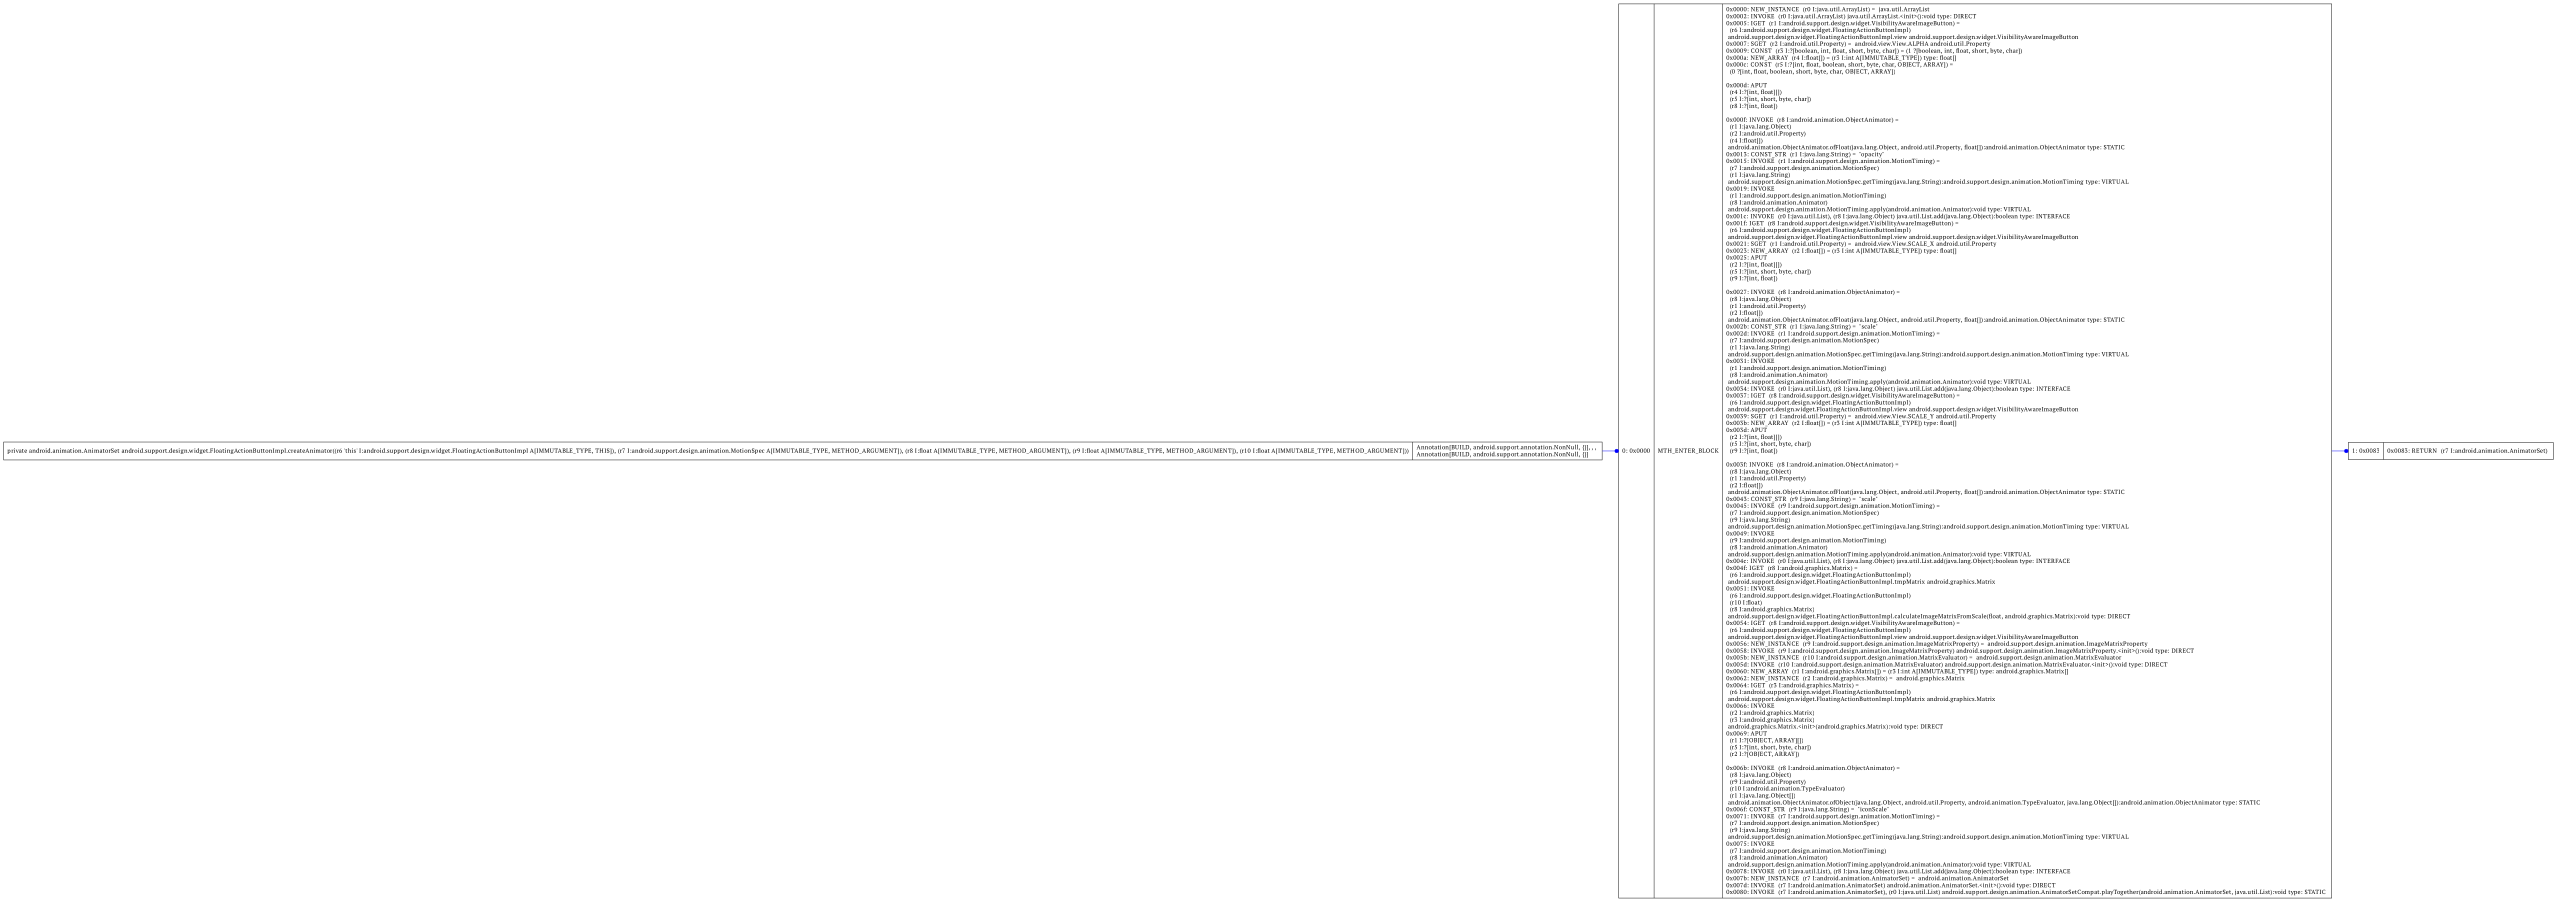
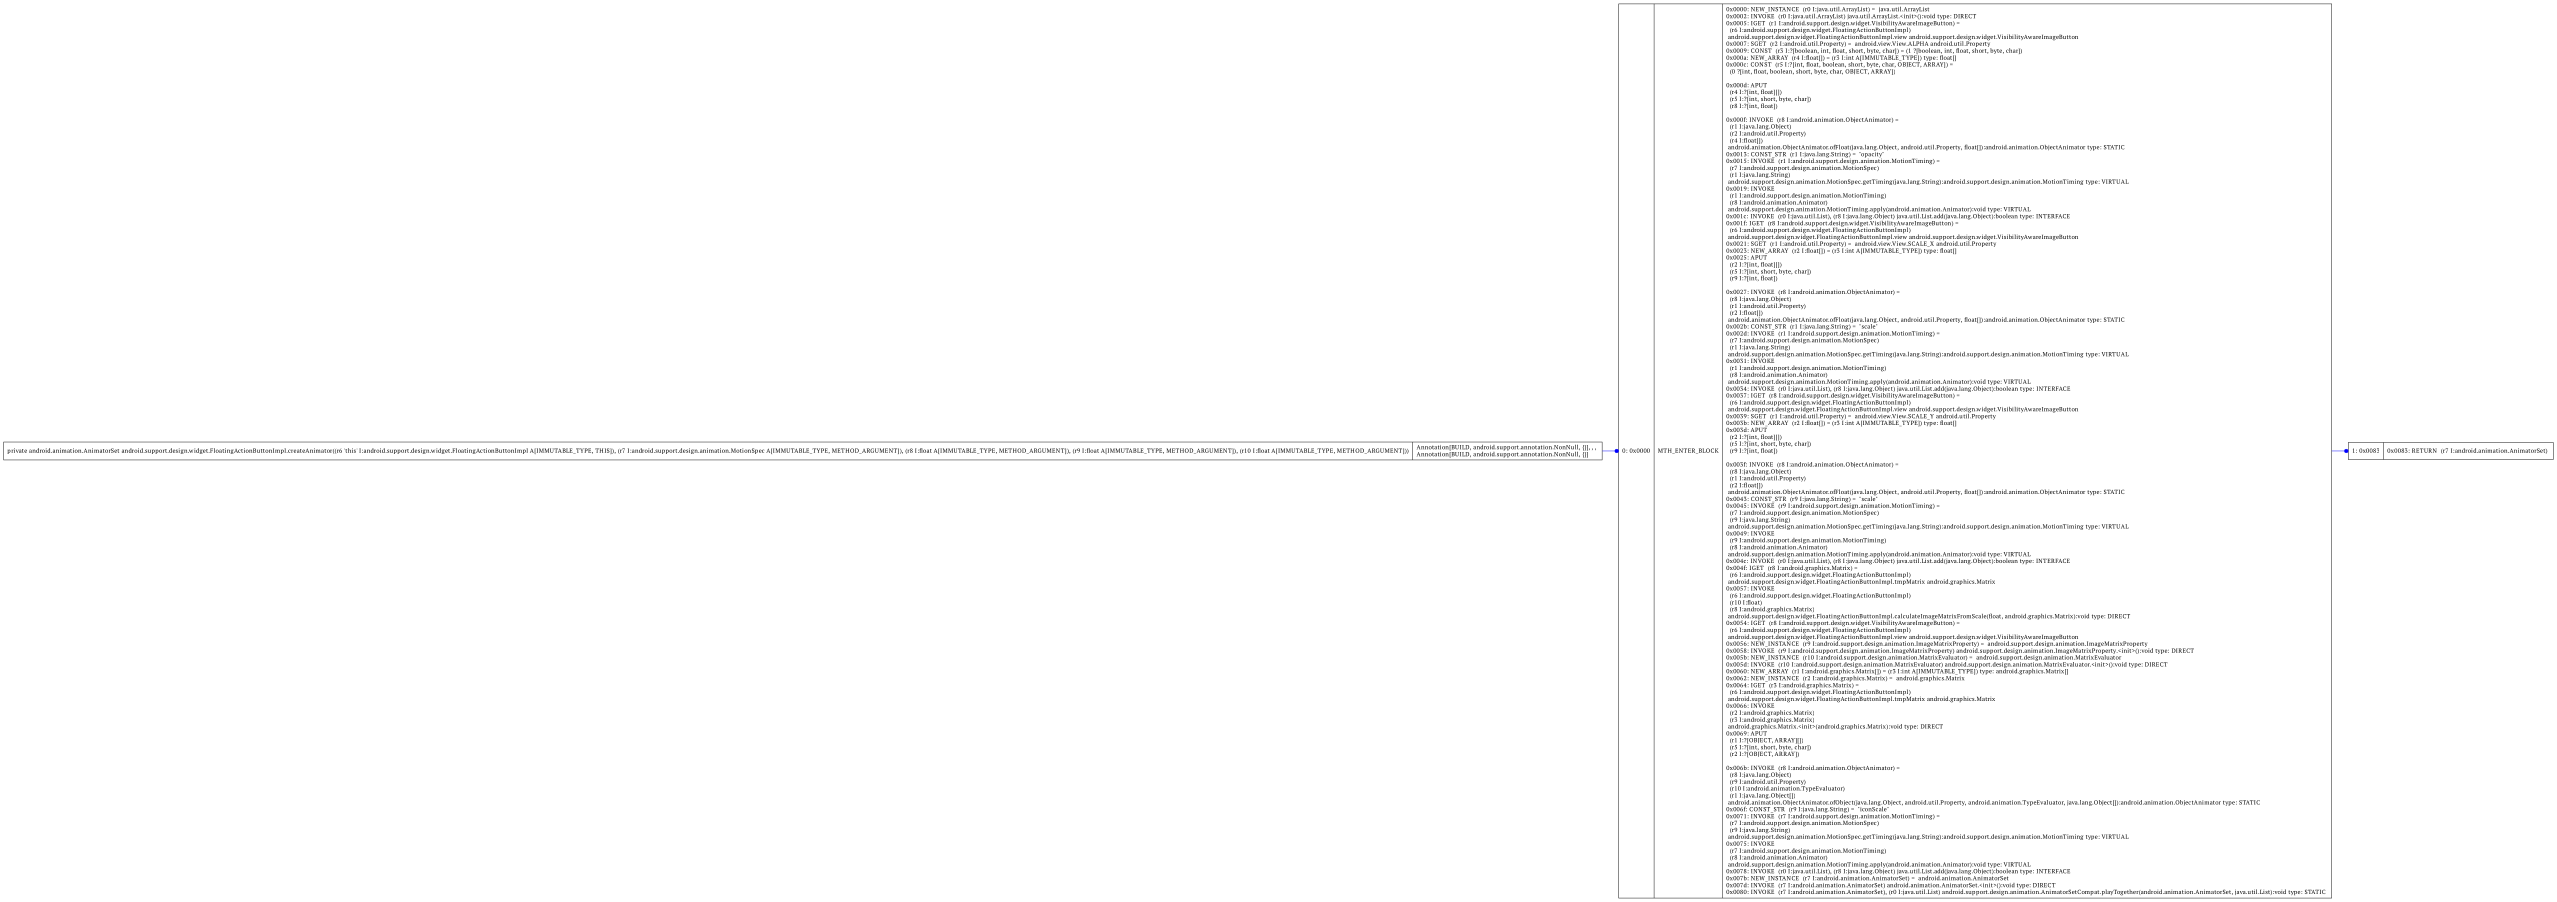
node "0: 0x0000": text "0x0051: INVOKE" -> "0x0057: INVOKE"
